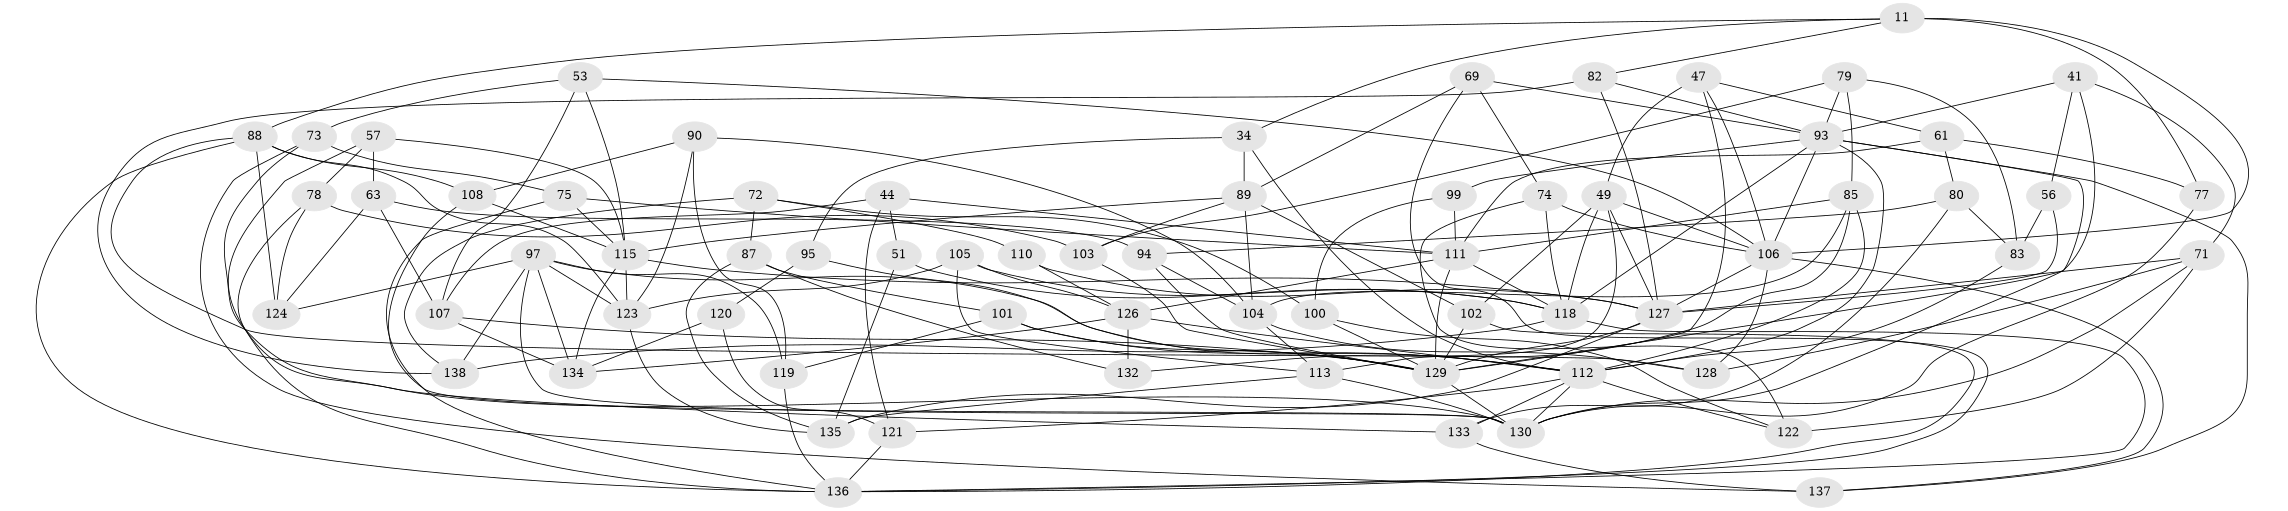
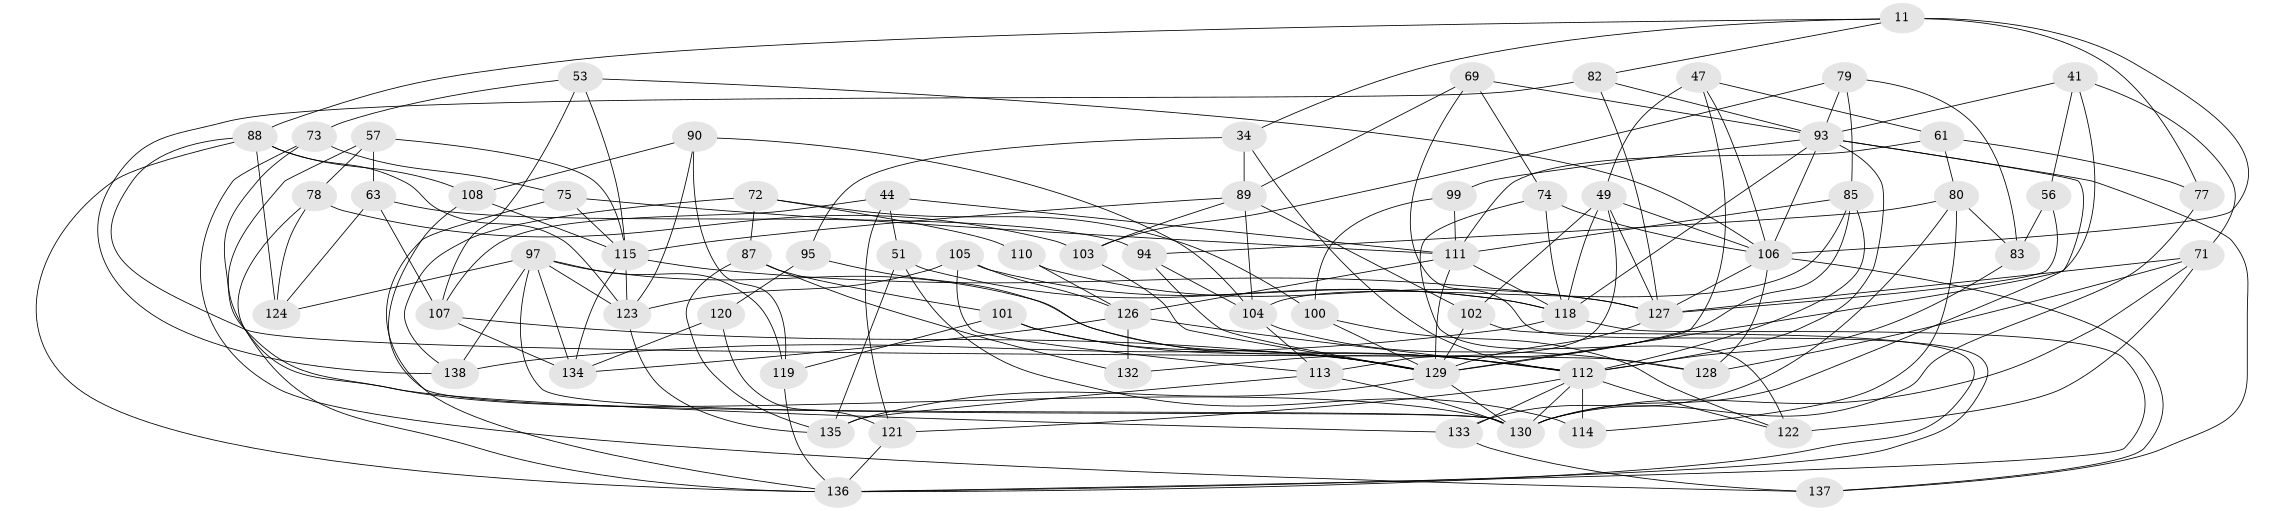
edge "127" -- "135": now "129" -- "135"
node "114": added
